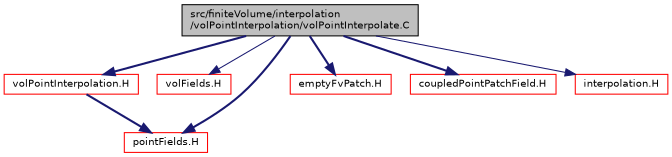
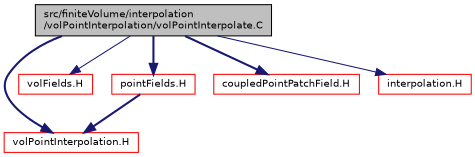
node "emptyFvPatch.H": removed
edge "volPointInterpolation.H" -> "pointFields.H": reversed
